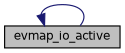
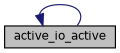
node "evmap_io_active": label "evmap_io_active" -> "active_io_active"
